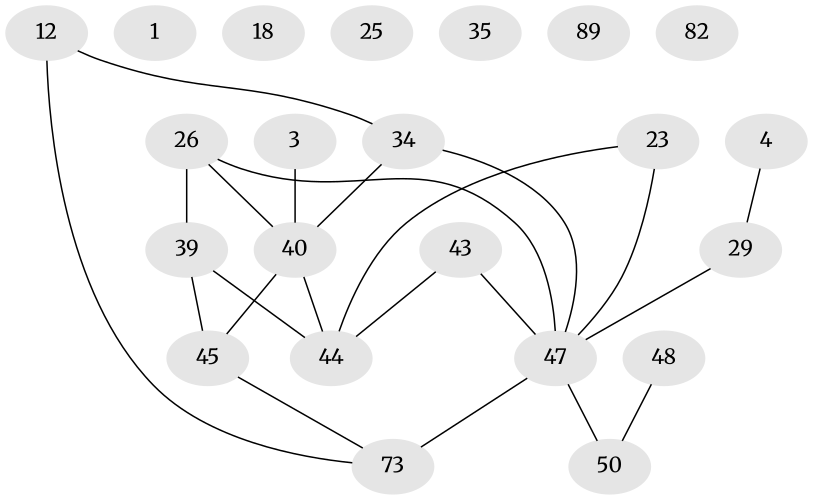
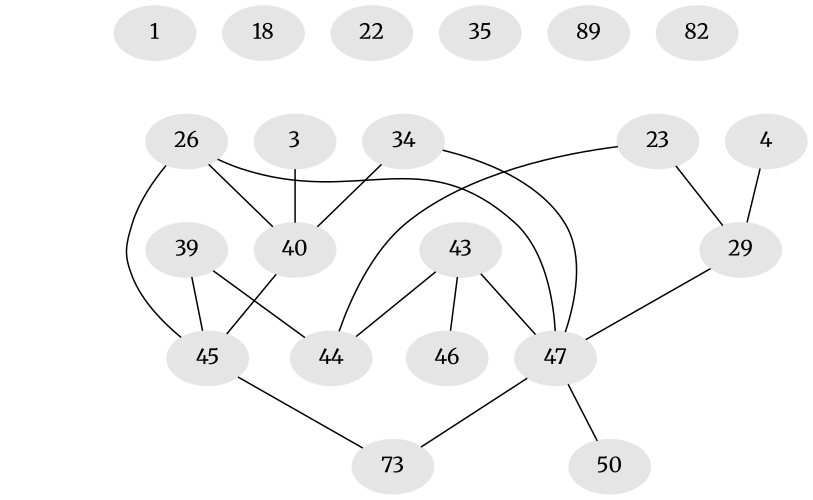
node "12": removed
node "25": label "25" -> "22"
edge "26" -- "39": now "26" -- "45"
edge "23" -- "47": now "23" -- "29"
edge "40" -- "44": removed
node "46": added
node "48": removed
